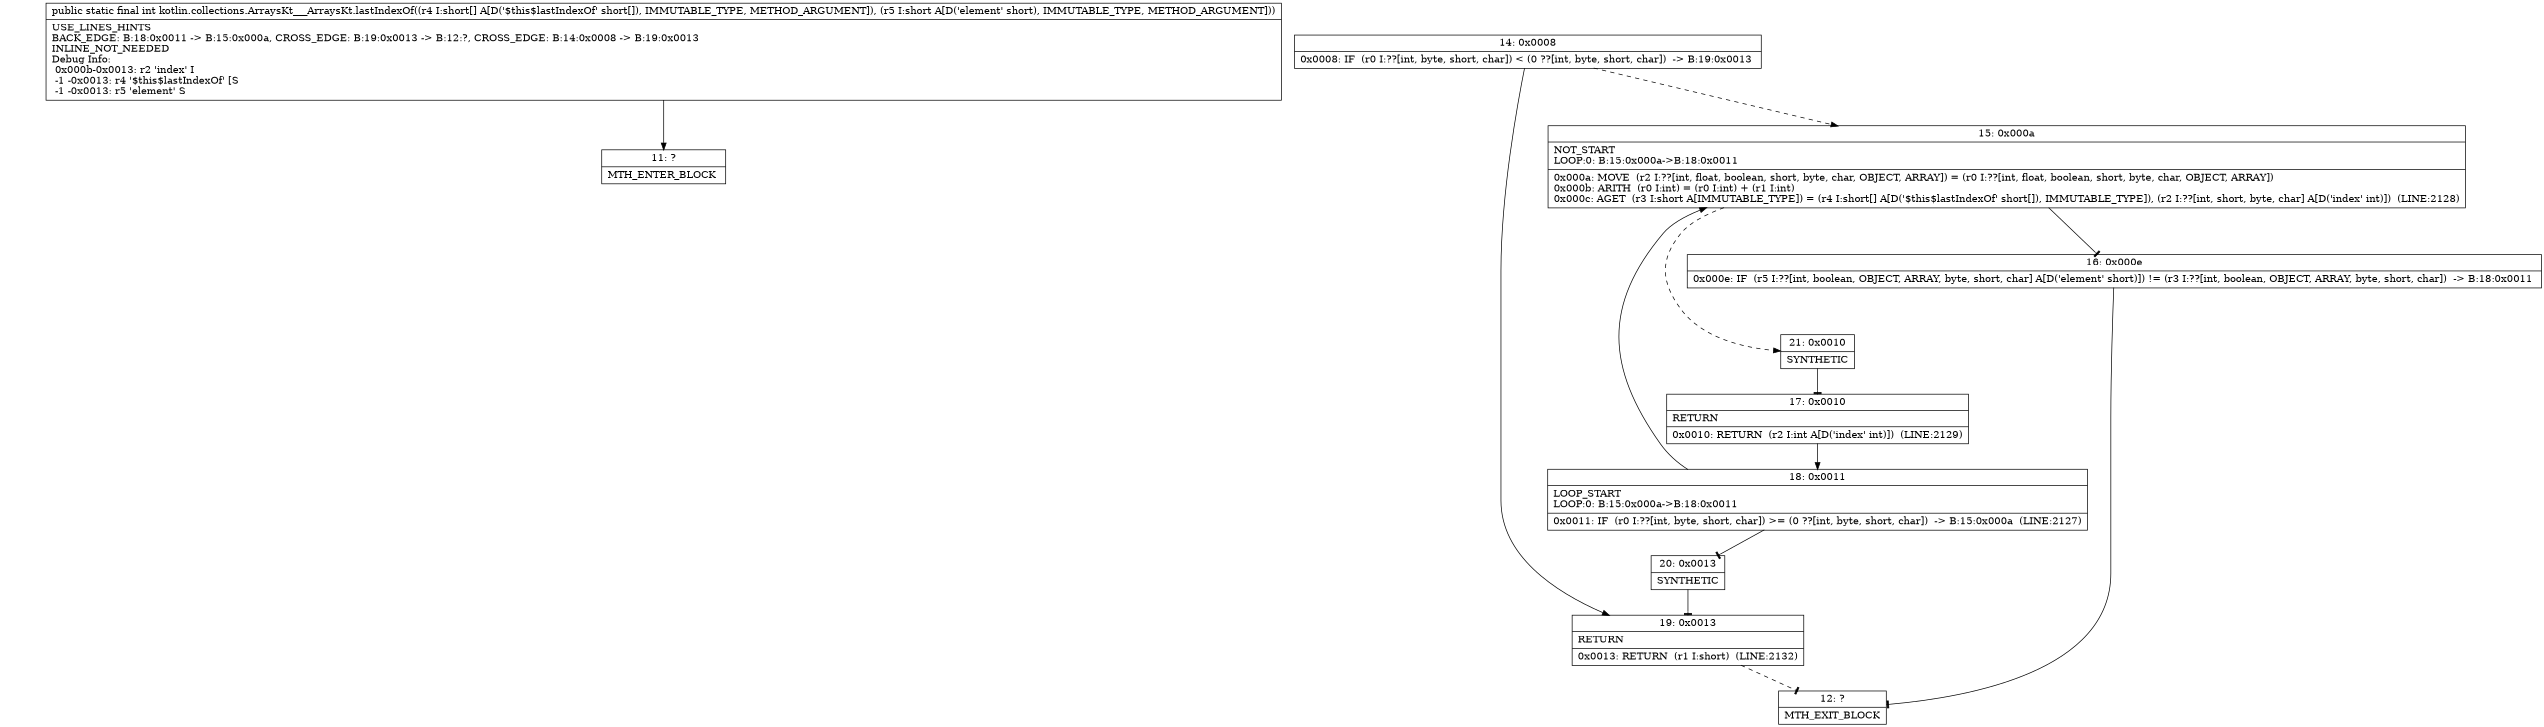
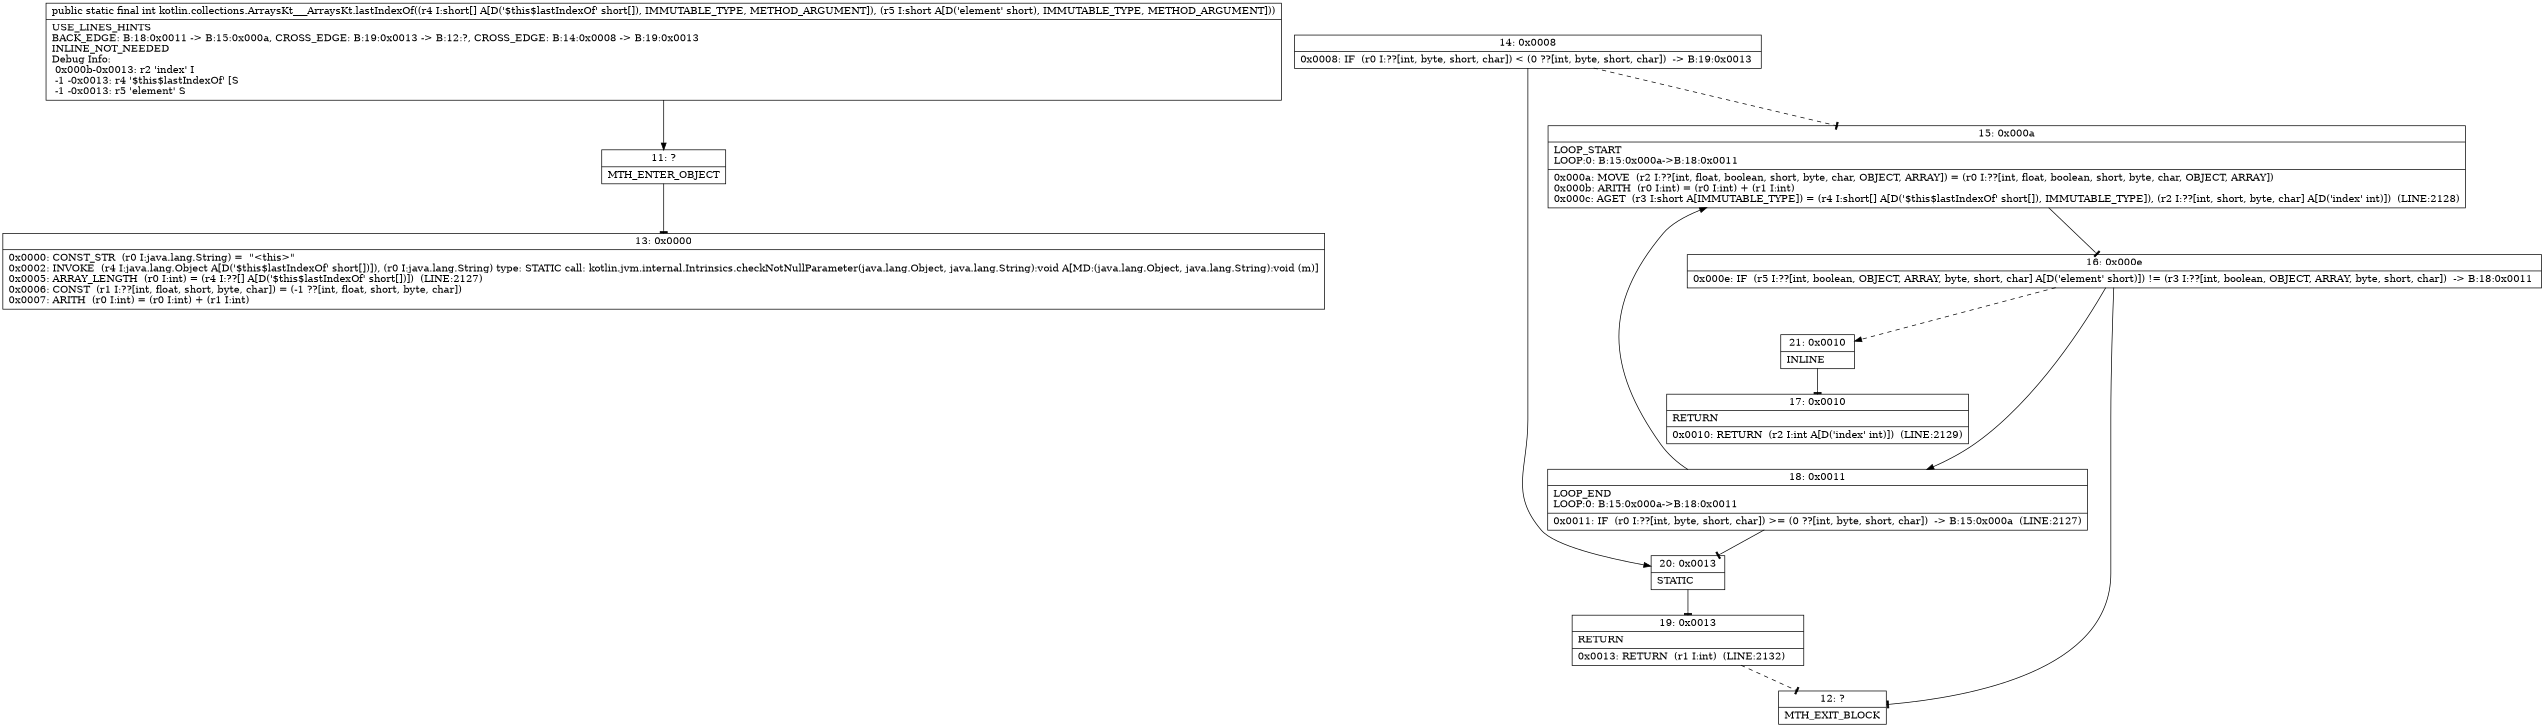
edge "14: 0x0008" -> "15: 0x000a": arrowhead normal -> tee
node "15: 0x000a": text "NOT_START" -> "LOOP_START"
node "11: ?": text "MTH_ENTER_BLOCK" -> "MTH_ENTER_OBJECT"
node "13: 0x0000": added
edge "15: 0x000a" -> "21: 0x0010": now "16: 0x000e" -> "21: 0x0010"
node "21: 0x0010": text "SYNTHETIC" -> "INLINE"
edge "14: 0x0008" -> "19: 0x0013": now "14: 0x0008" -> "20: 0x0013"
edge "17: 0x0010" -> "18: 0x0011": now "16: 0x000e" -> "18: 0x0011"
node "18: 0x0011": text "LOOP_START" -> "LOOP_END"
node "20: 0x0013": text "SYNTHETIC" -> "STATIC"
node "19: 0x0013": text "0x0013: RETURN  (r1 I:short)  (LINE:2132)" -> "0x0013: RETURN  (r1 I:int)  (LINE:2132)"
